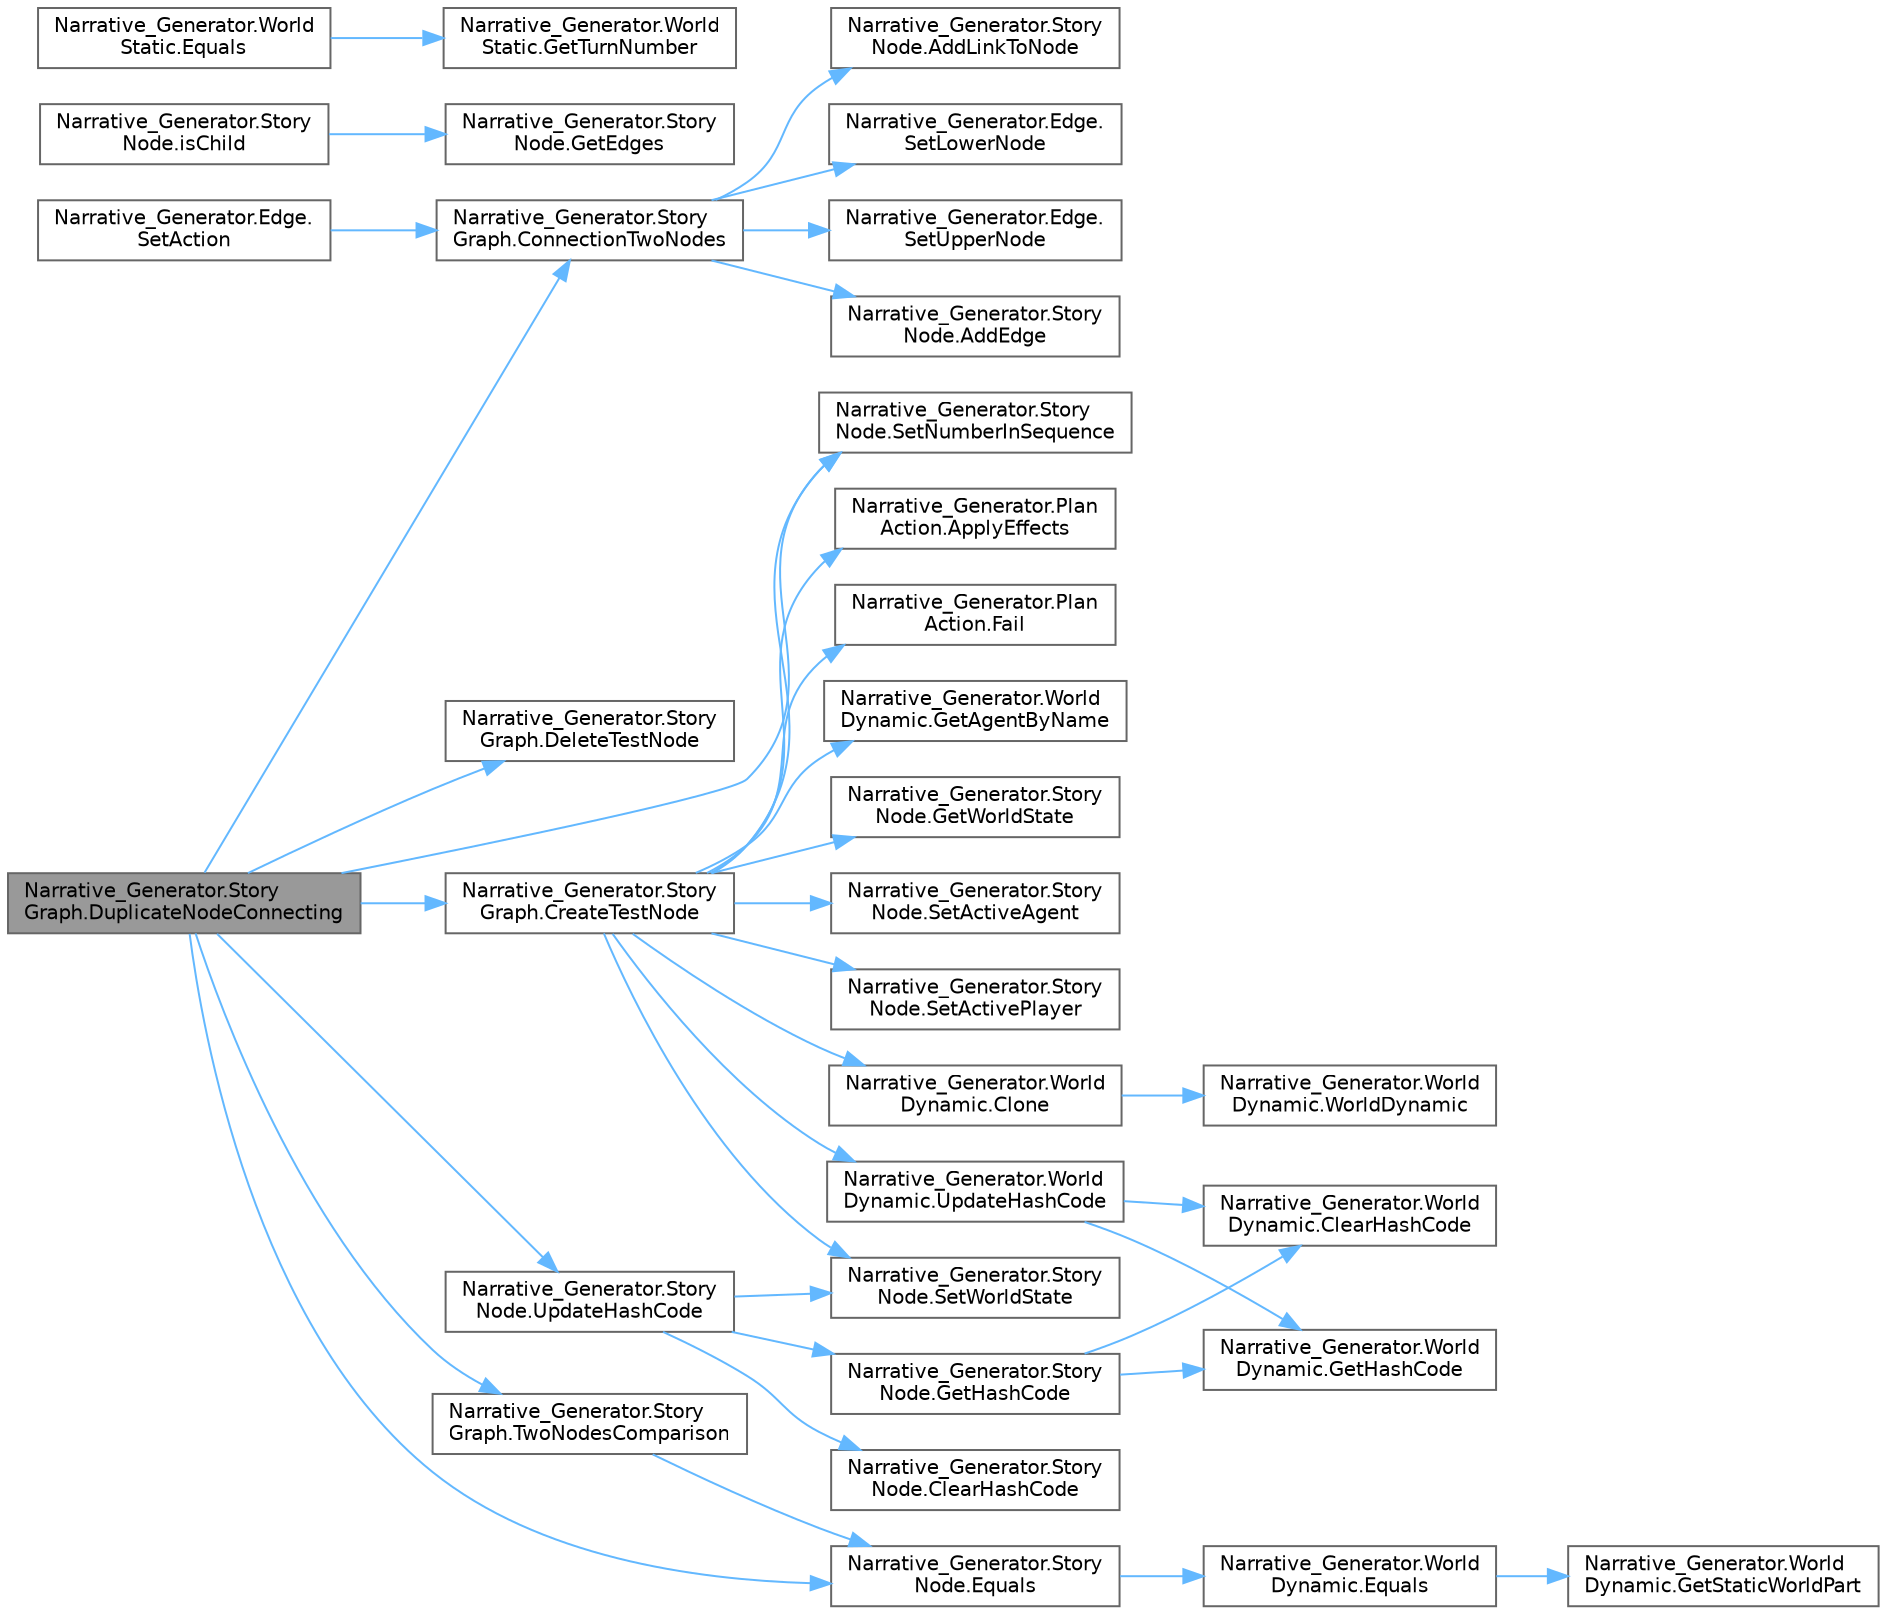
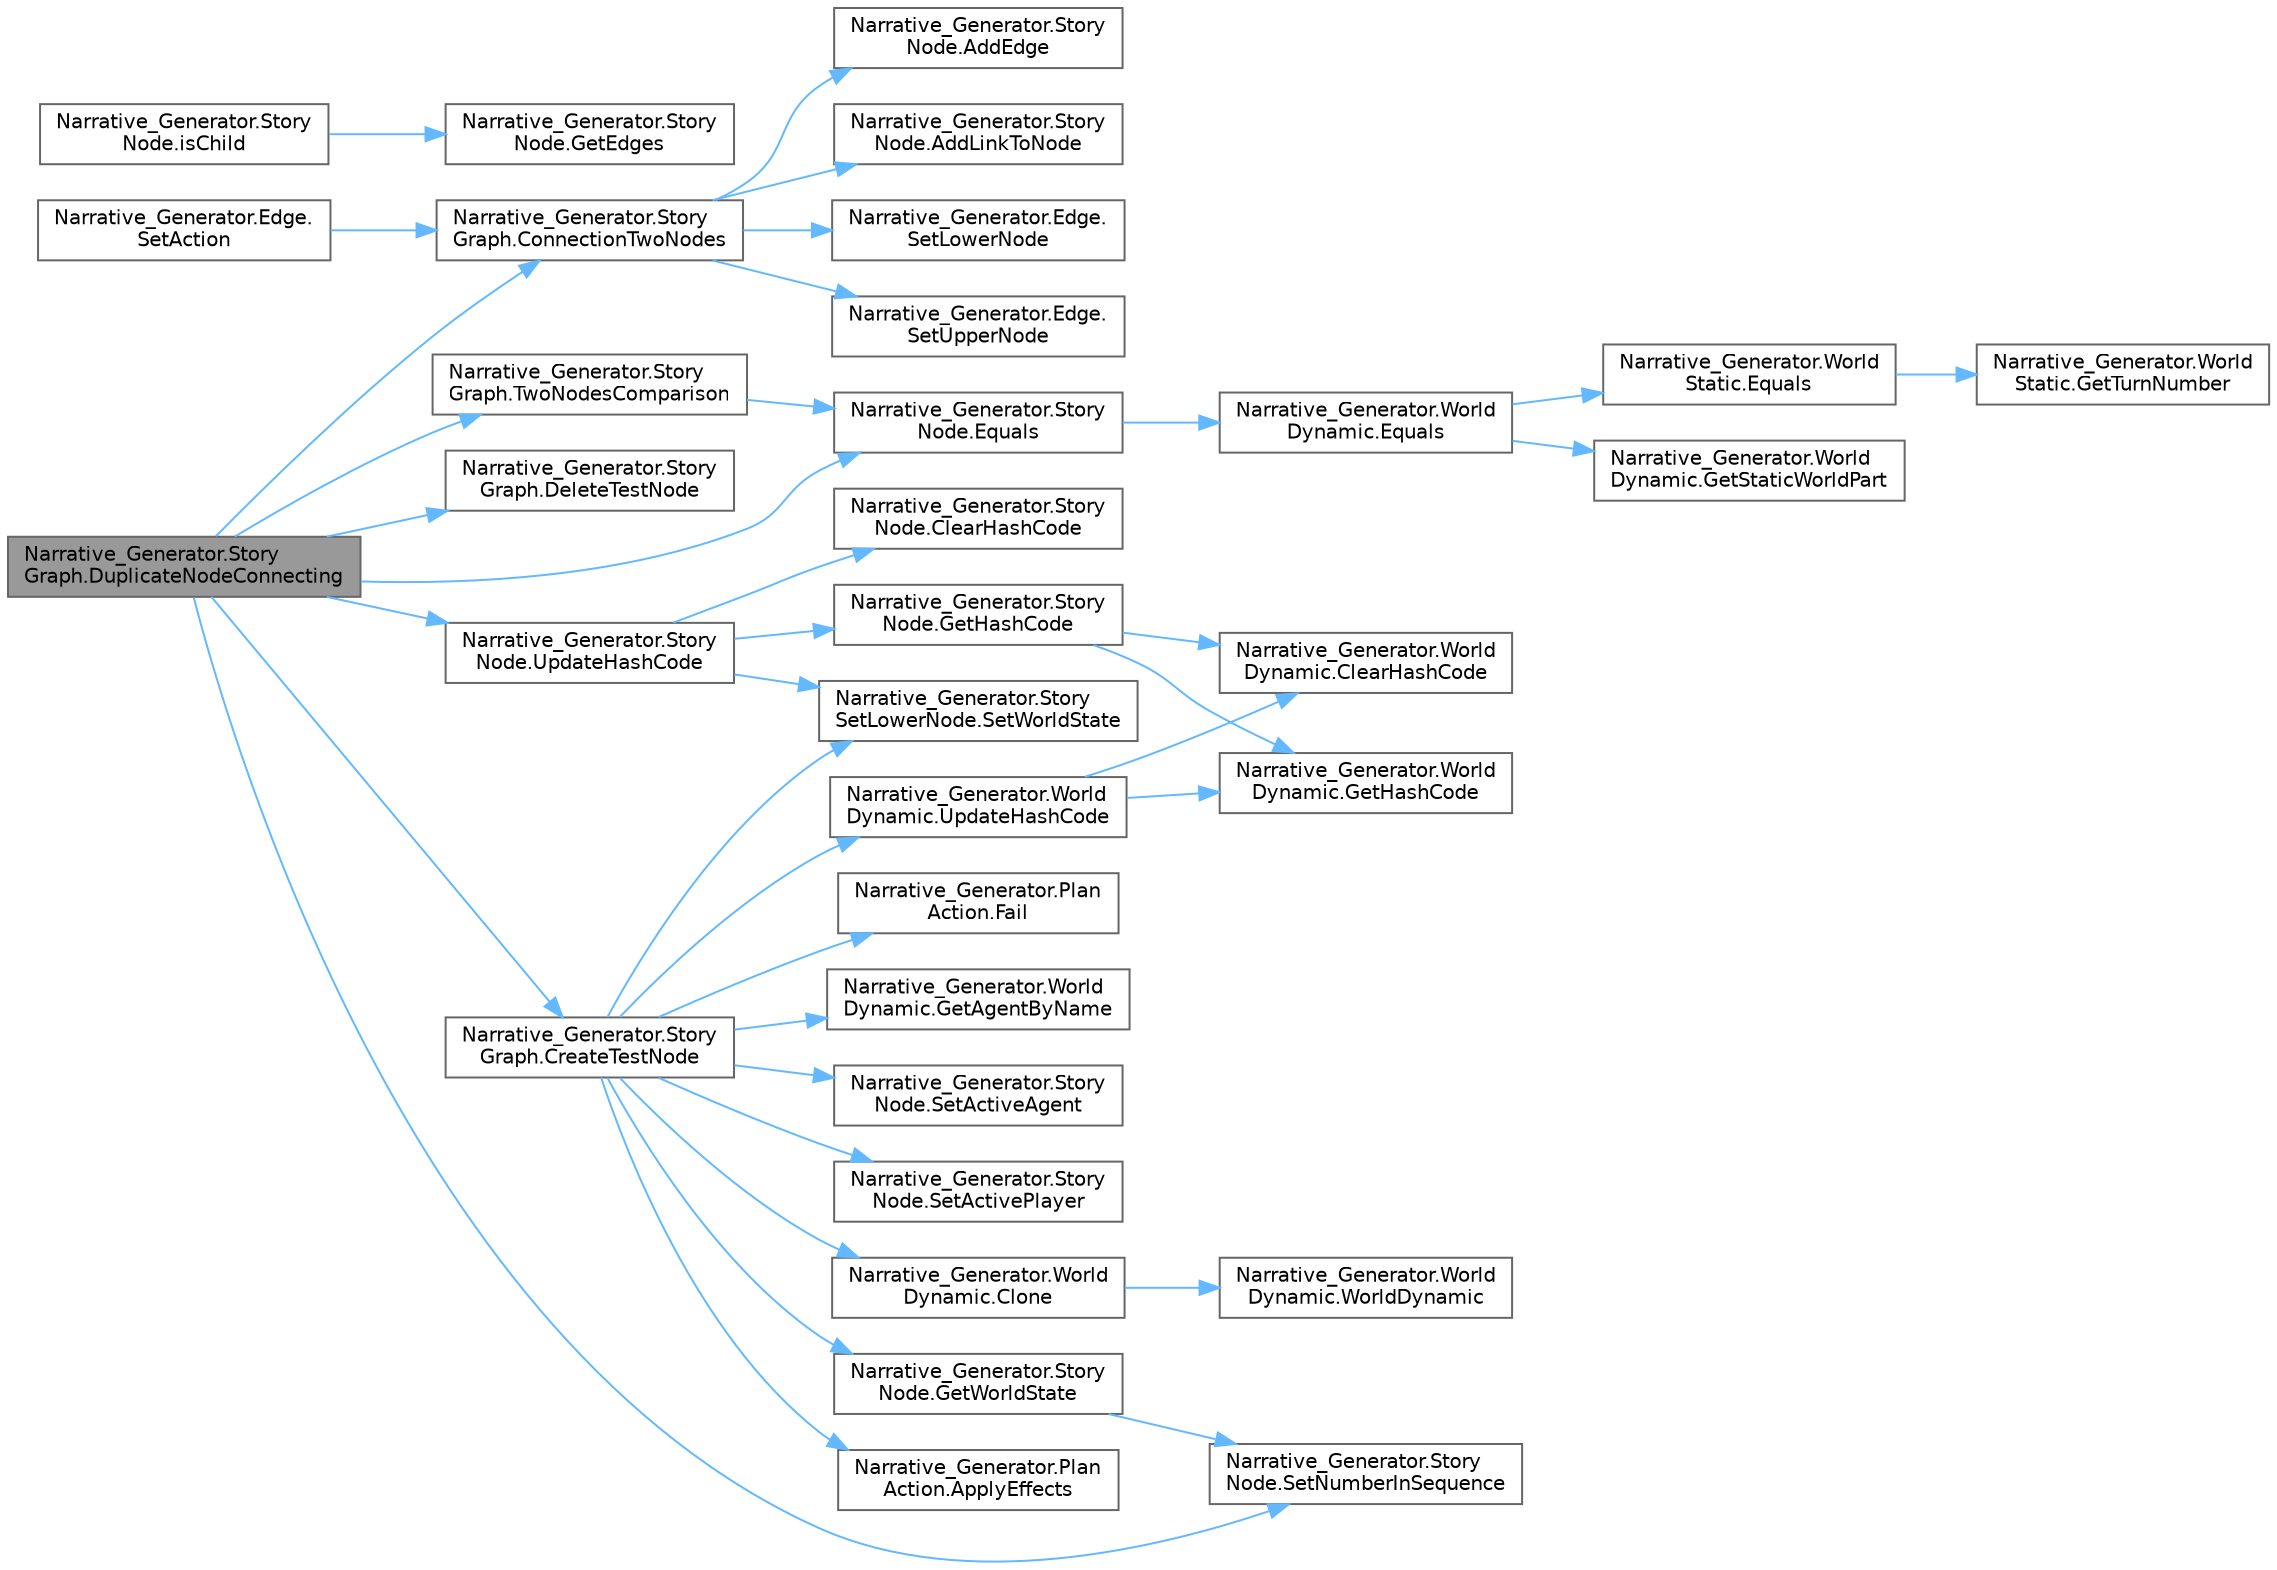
edge "Narrative_Generator.World Dynamic.Equals" -> "Narrative_Generator.World Static.Equals": added
edge "Narrative_Generator.Story Graph.CreateTestNode" -> "Narrative_Generator.Story Node.SetNumberInSequence": now "Narrative_Generator.Story Node.GetWorldState" -> "Narrative_Generator.Story Node.SetNumberInSequence"
node "Narrative_Generator.Story Node.SetWorldState": label "Narrative_Generator.Story Node.SetWorldState" -> "Narrative_Generator.Story SetLowerNode.SetWorldState"
